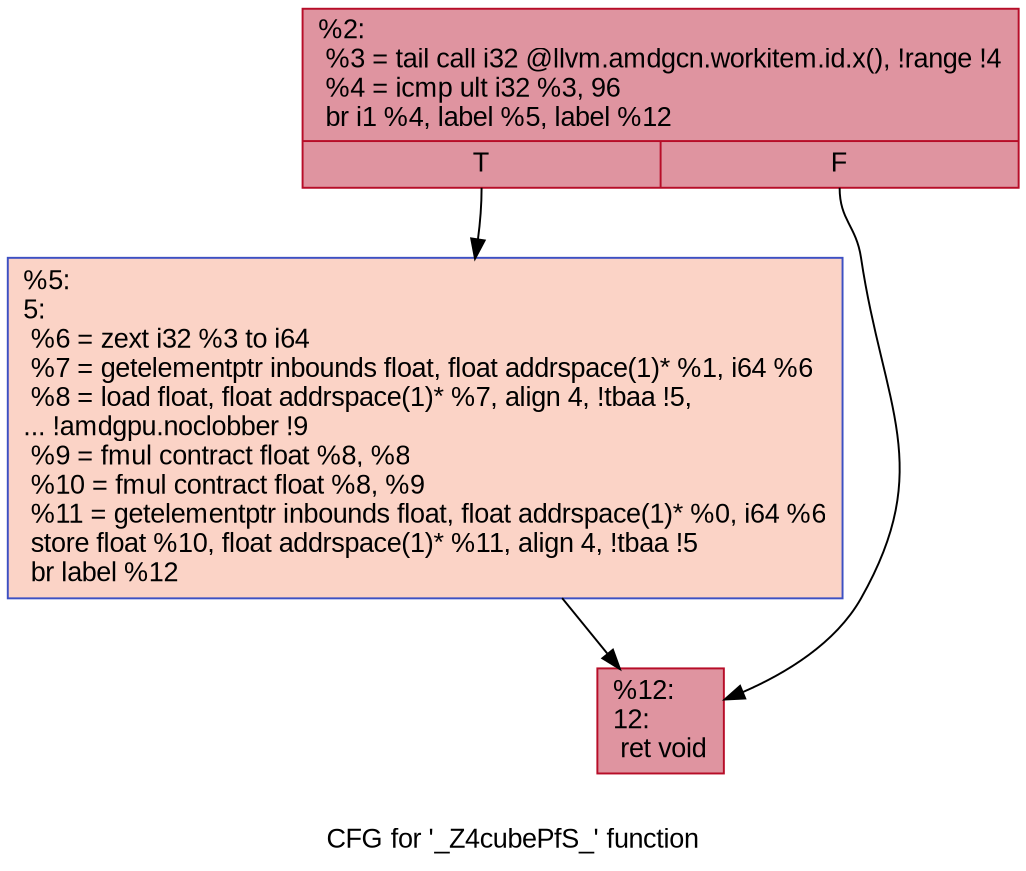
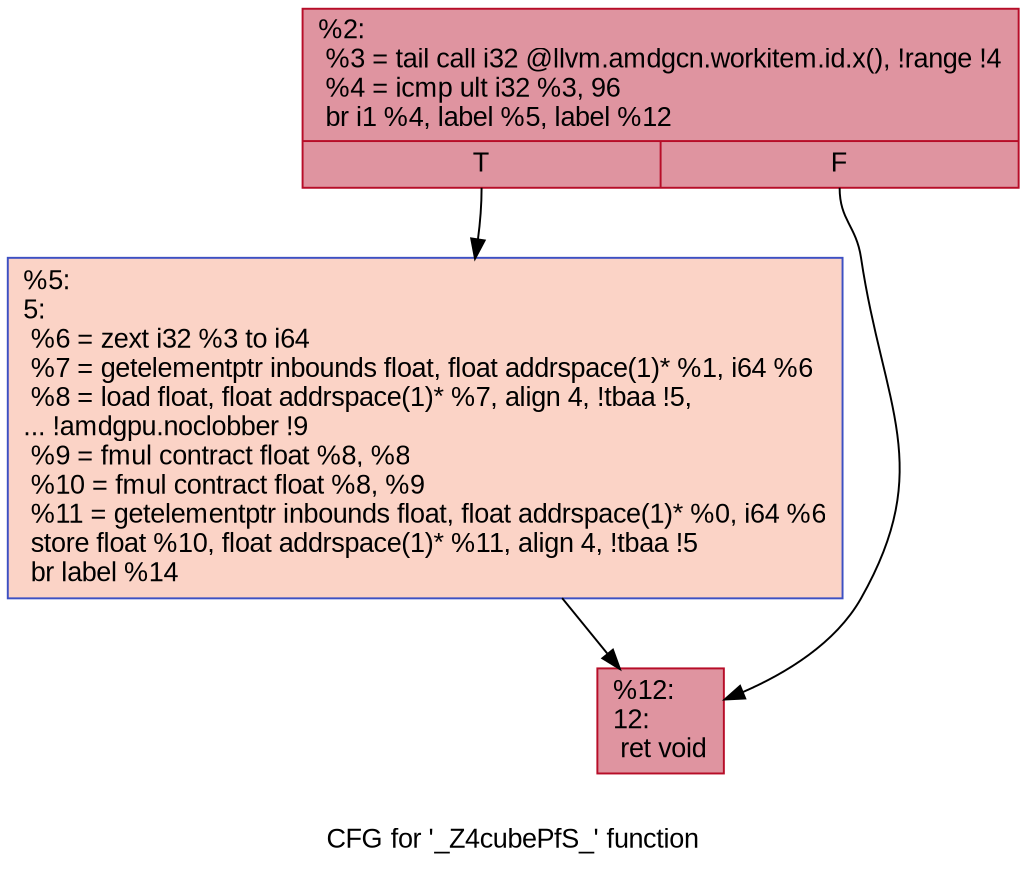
node "%5:": text "br label %12" -> "br label %14"
